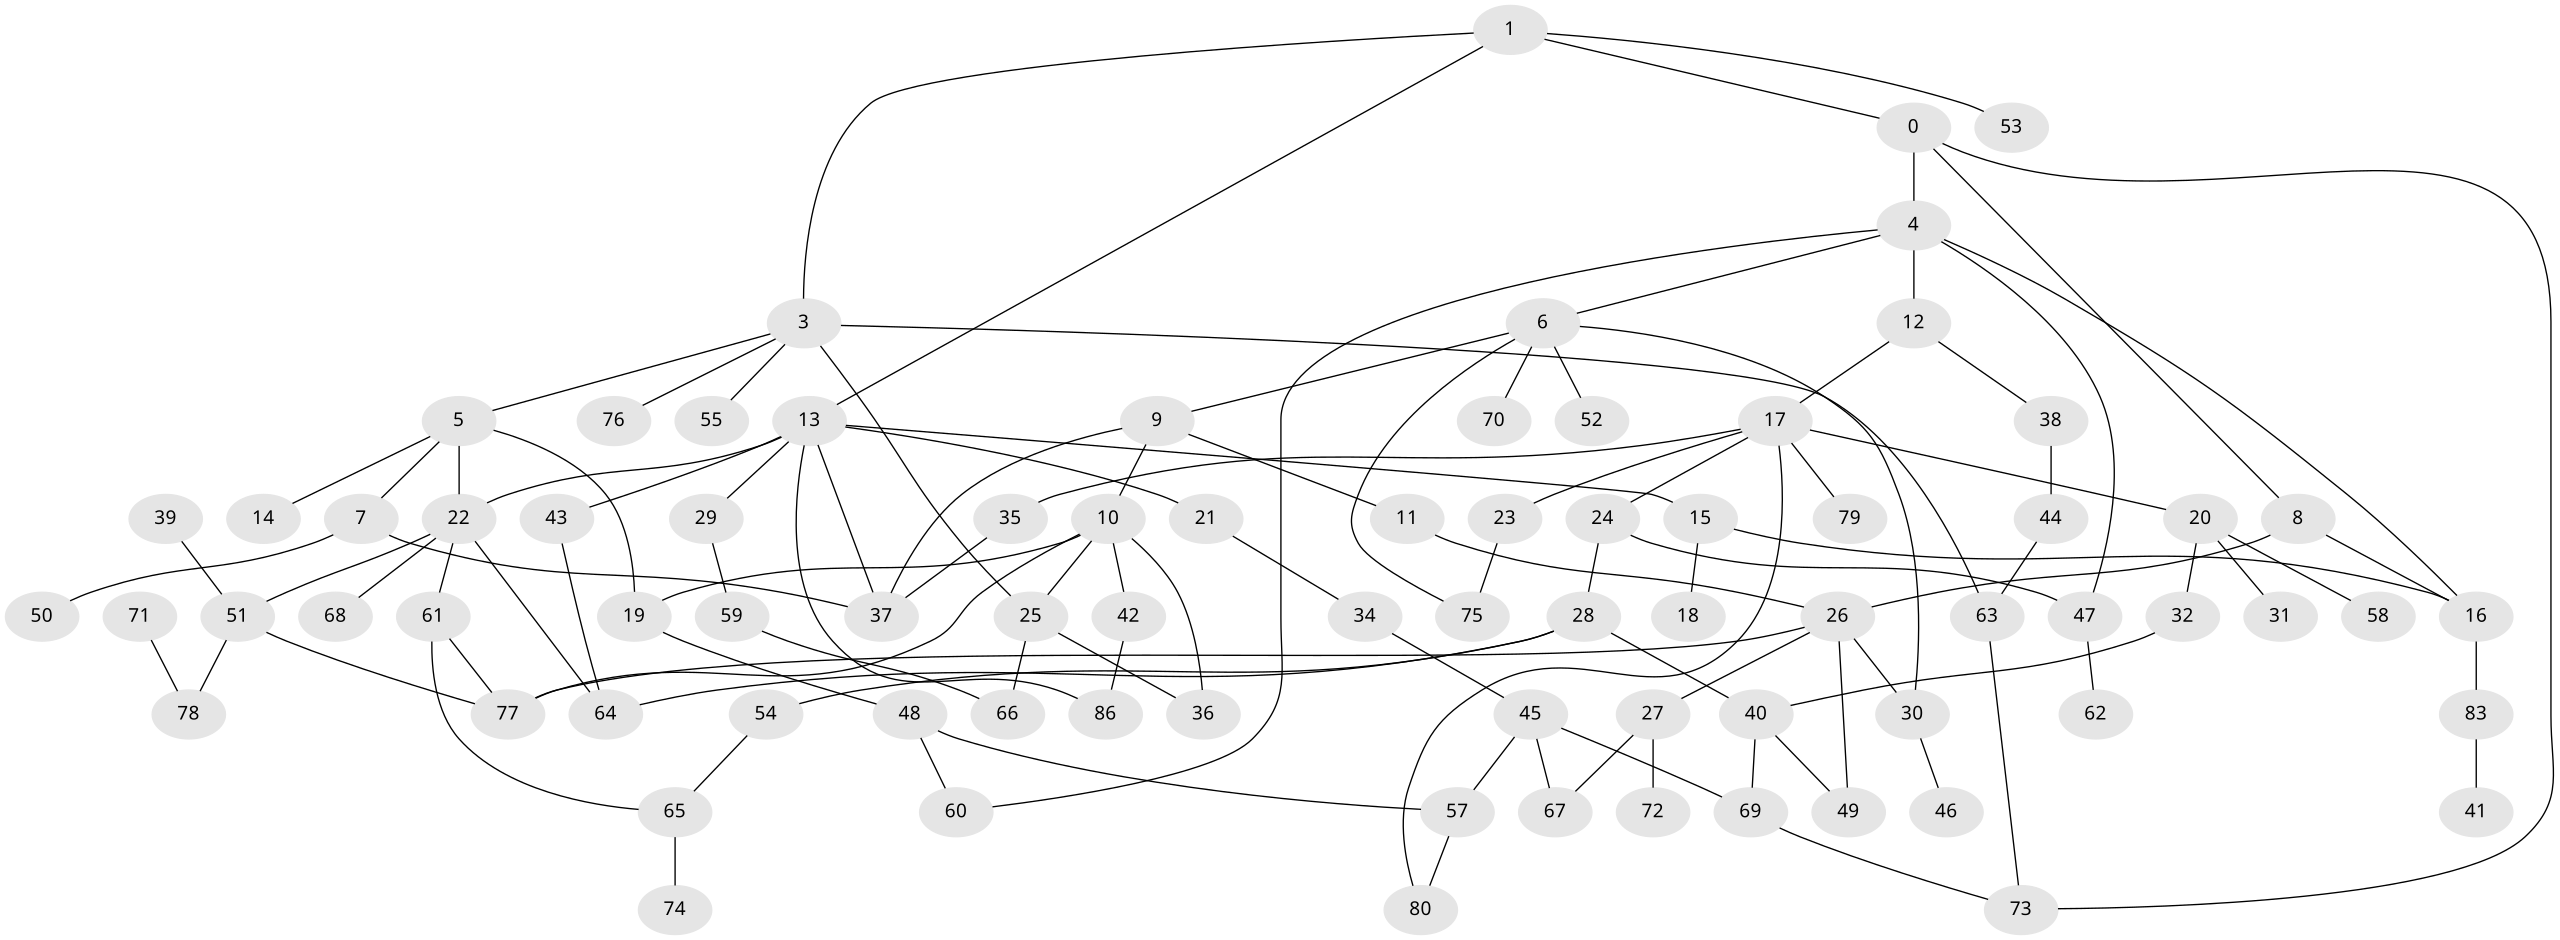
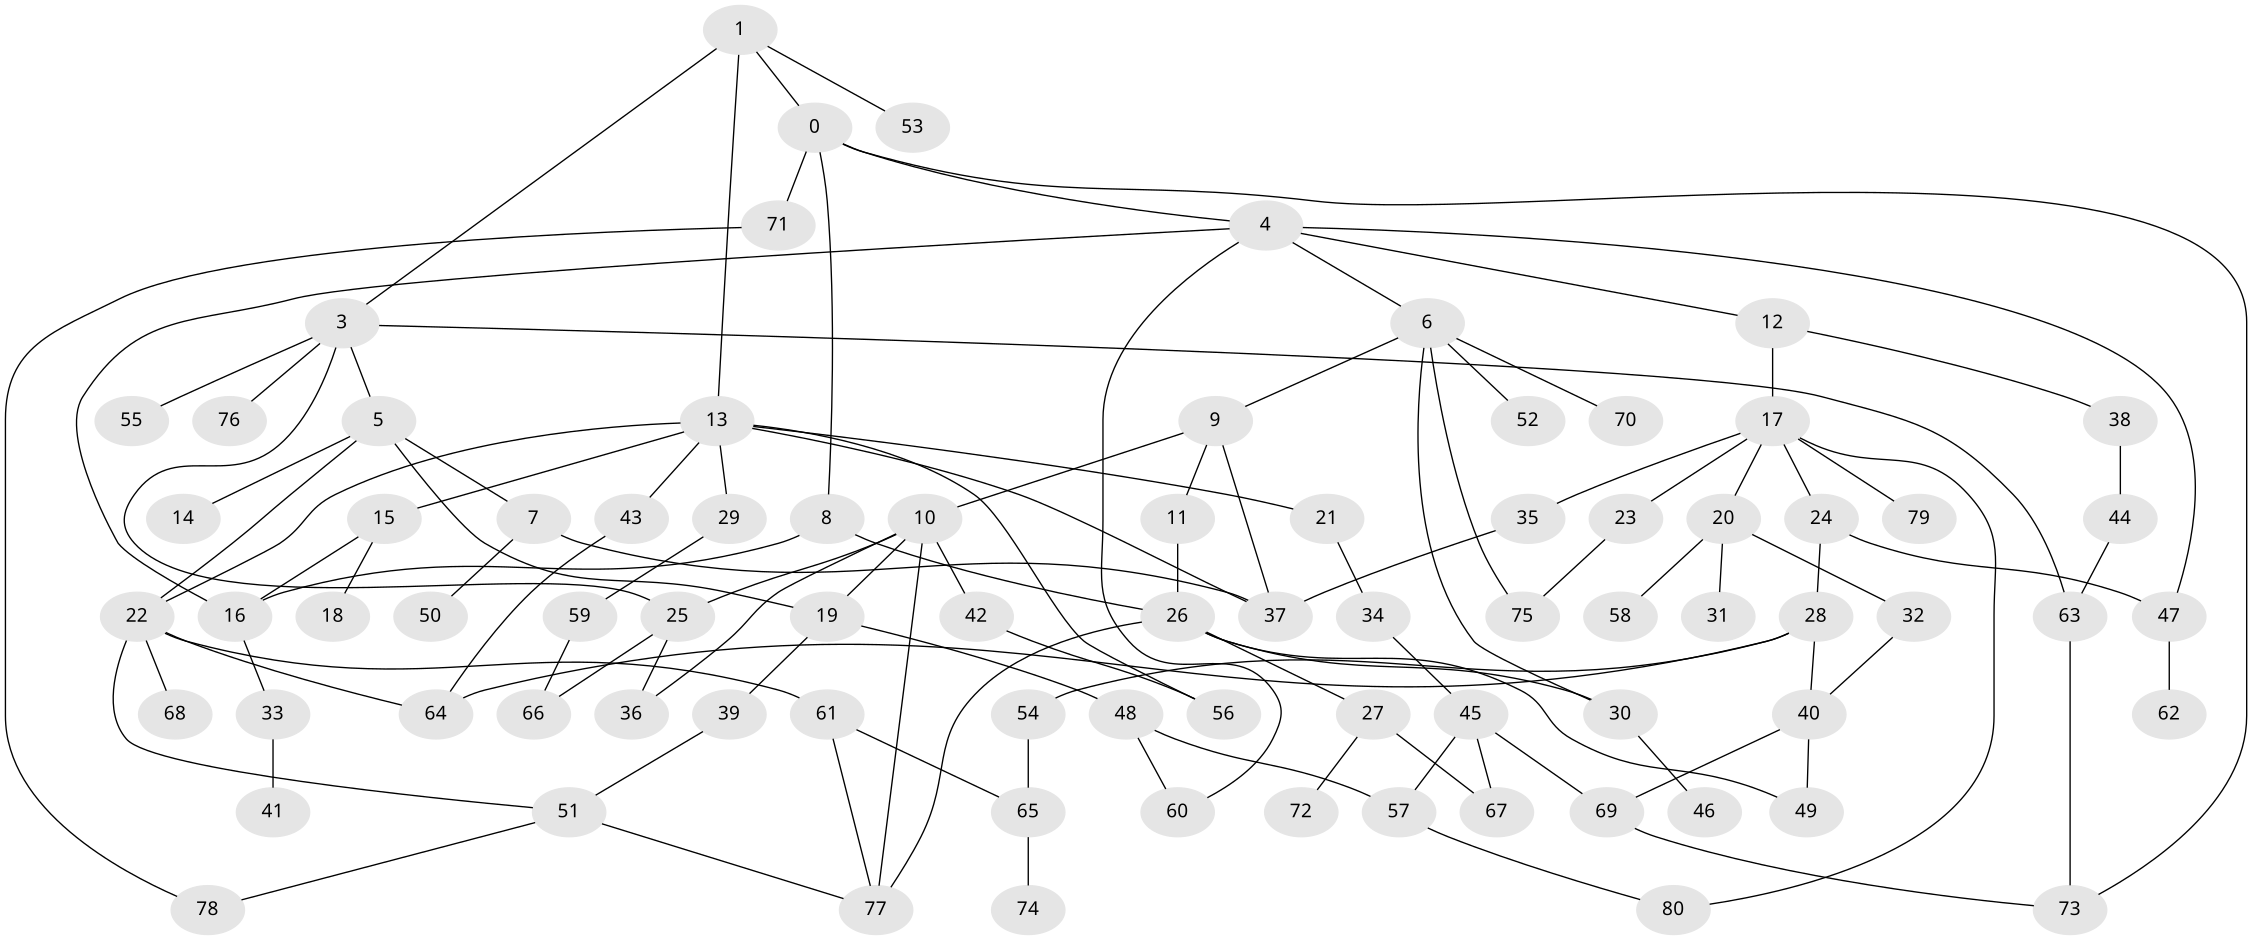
edge "0" -- "71": added
edge "19" -- "39": added
node "86": label "86" -> "56"
node "83": label "83" -> "33"
